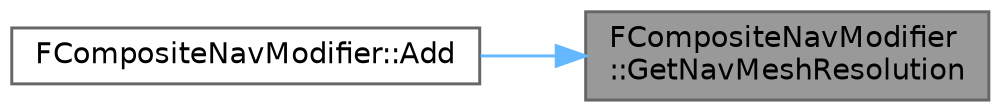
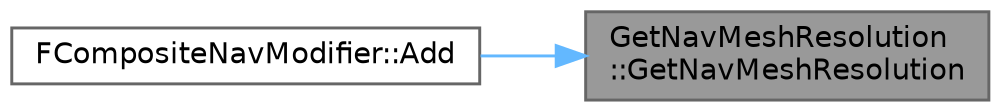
node "FCompositeNavModifier ::GetNavMeshResolution": label "FCompositeNavModifier ::GetNavMeshResolution" -> "GetNavMeshResolution ::GetNavMeshResolution"
